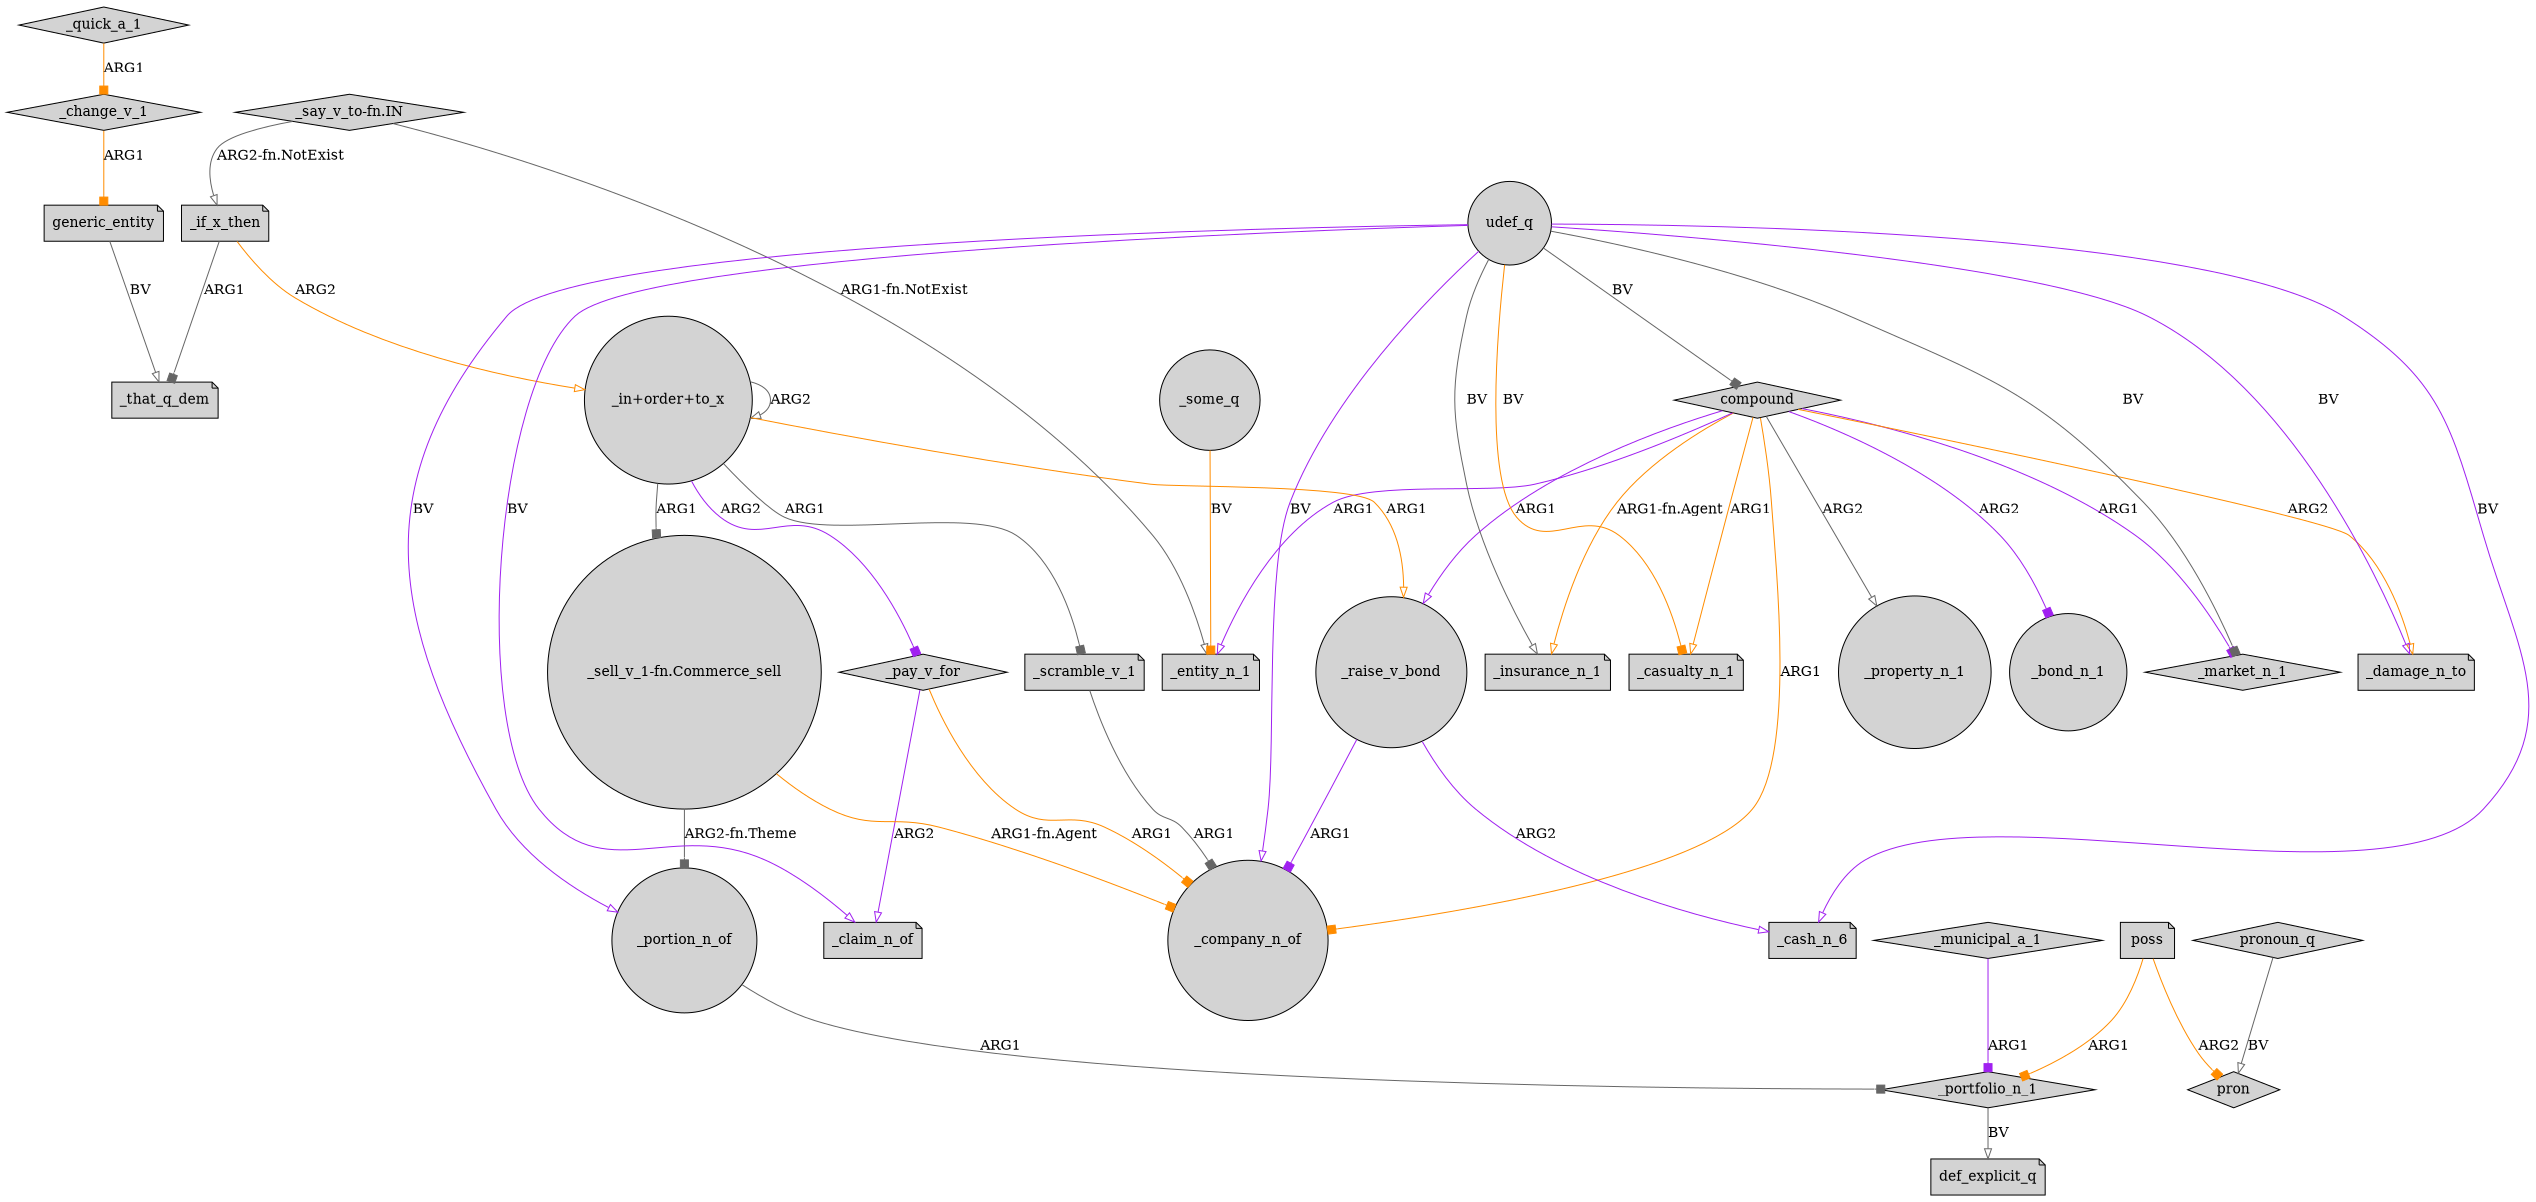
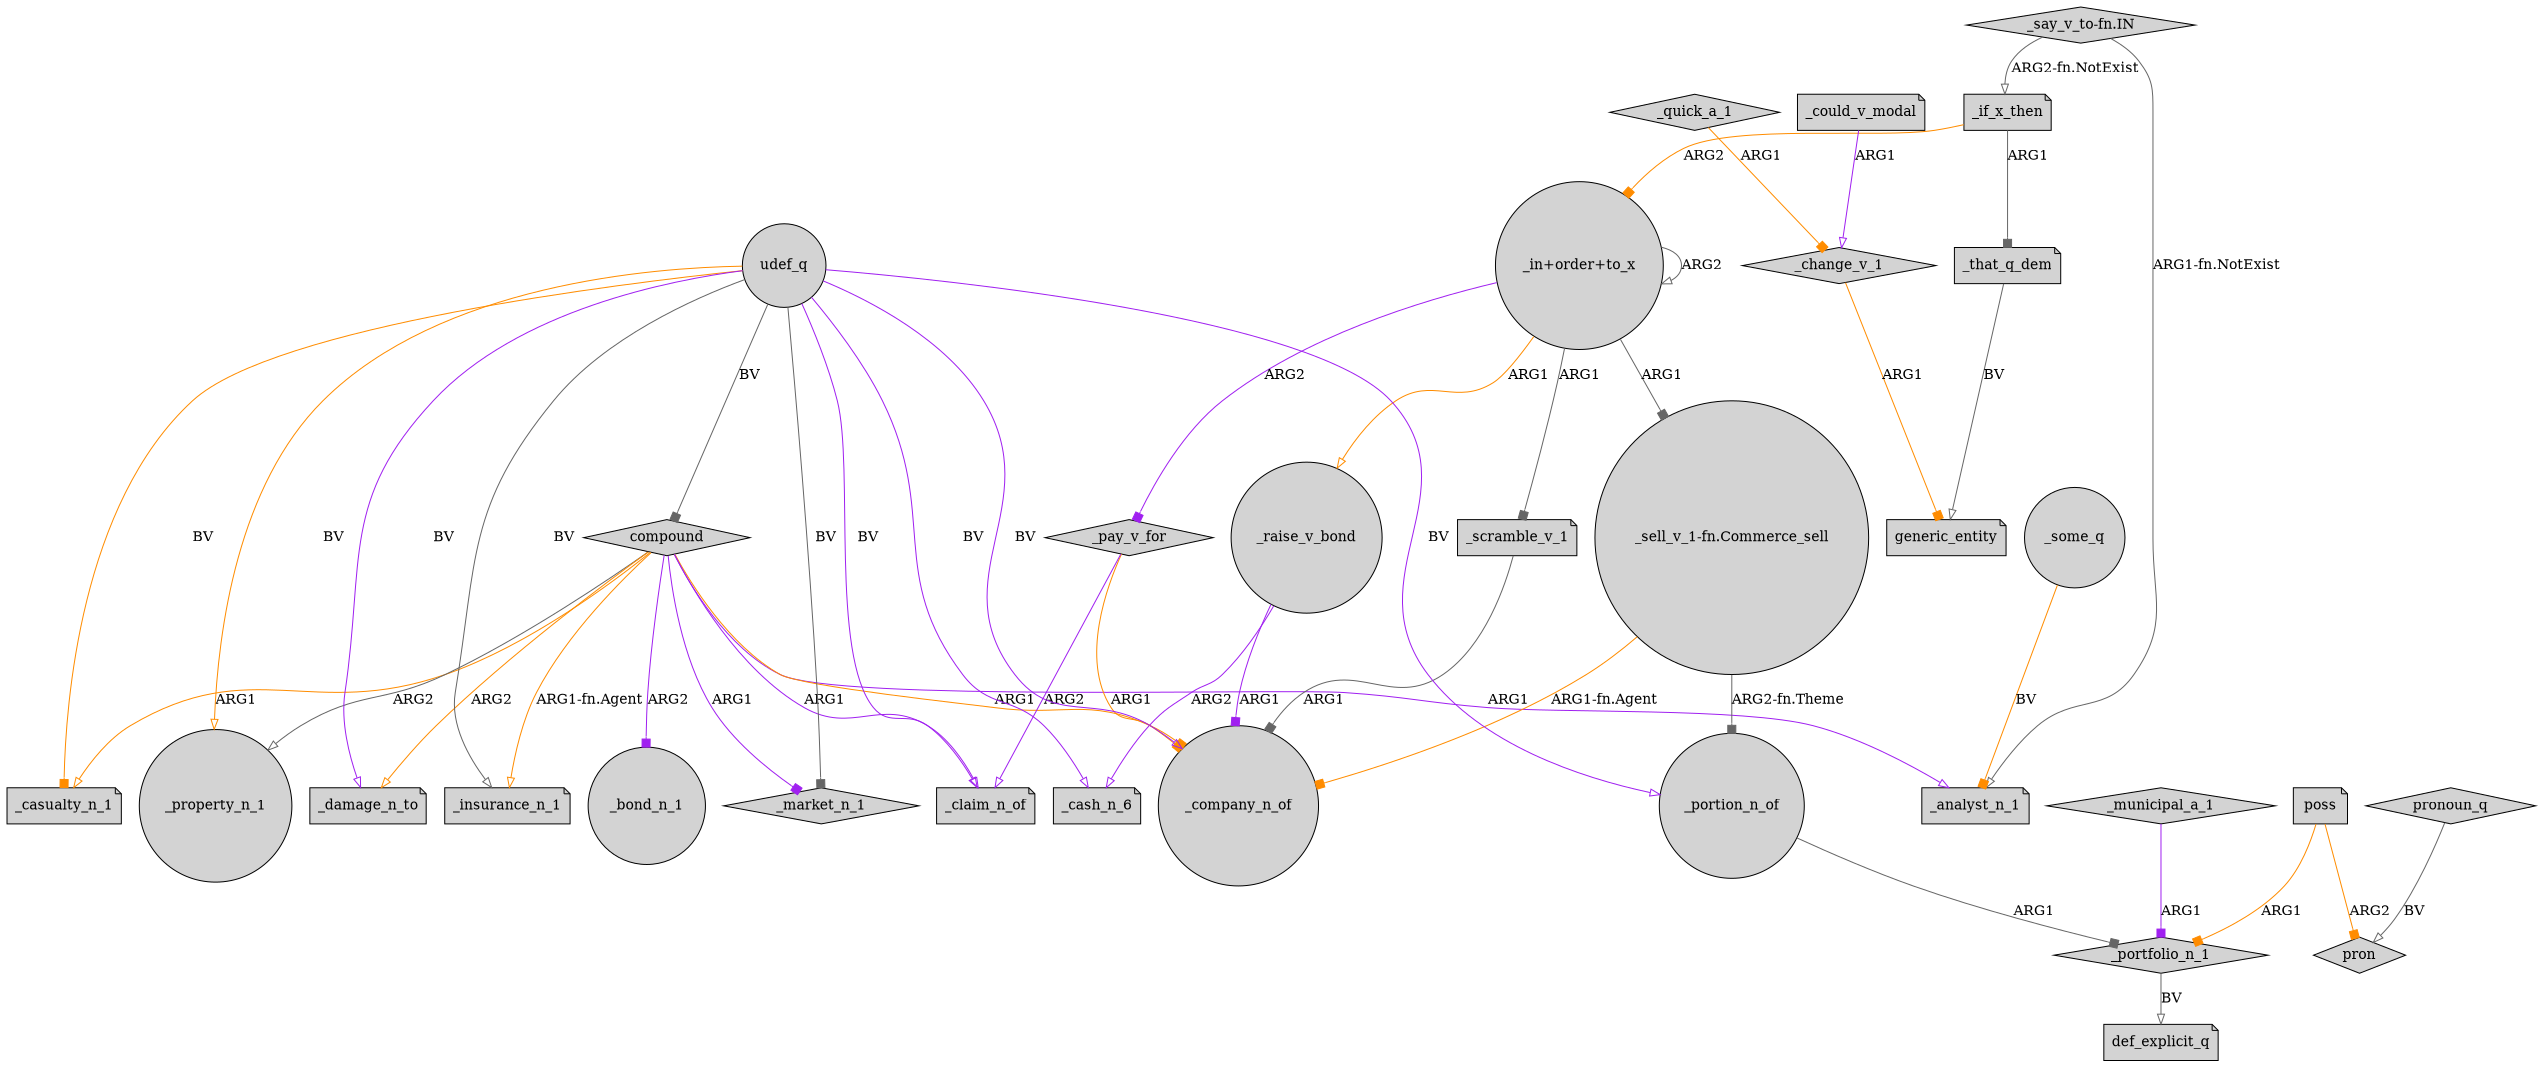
node "_could_v_modal": added
edge "generic_entity" -> "_that_q_dem": reversed
edge "_if_x_then" -> "_in+order+to_x": arrowhead onormal -> box
edge "udef_q" -> "_property_n_1": added, label "BV"
edge "compound" -> "_raise_v_bond": now "compound" -> "_claim_n_of"
node "_entity_n_1": label "_entity_n_1" -> "_analyst_n_1"
